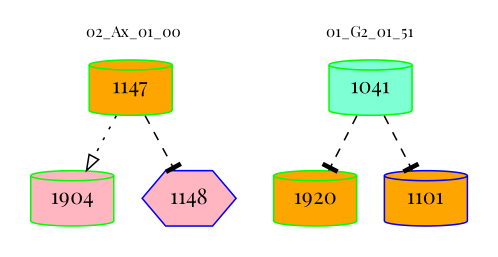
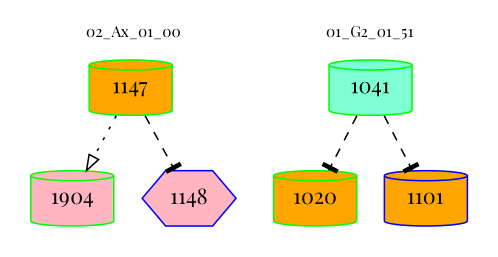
node "1920": label "1920" -> "1020"
